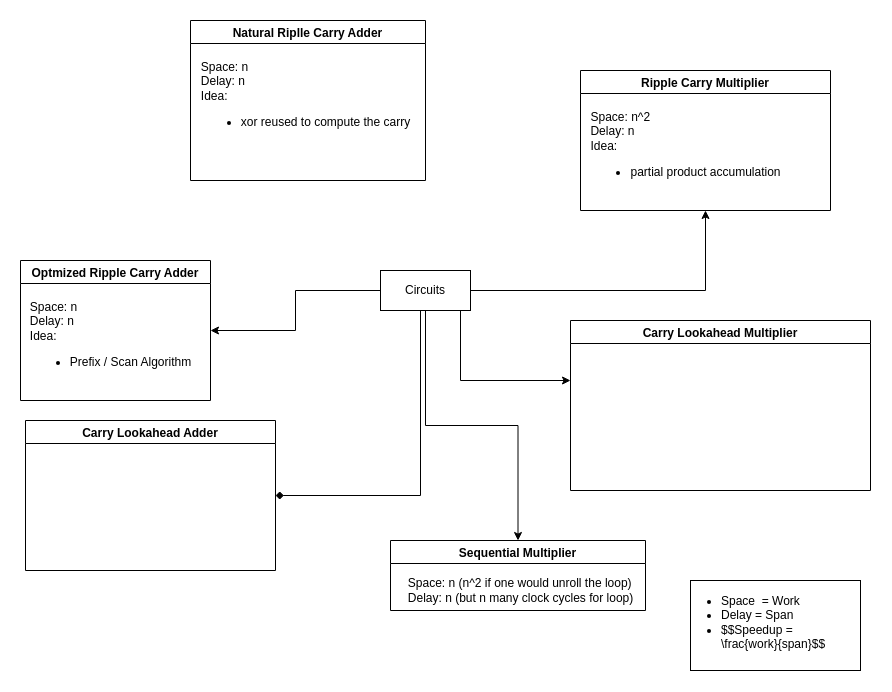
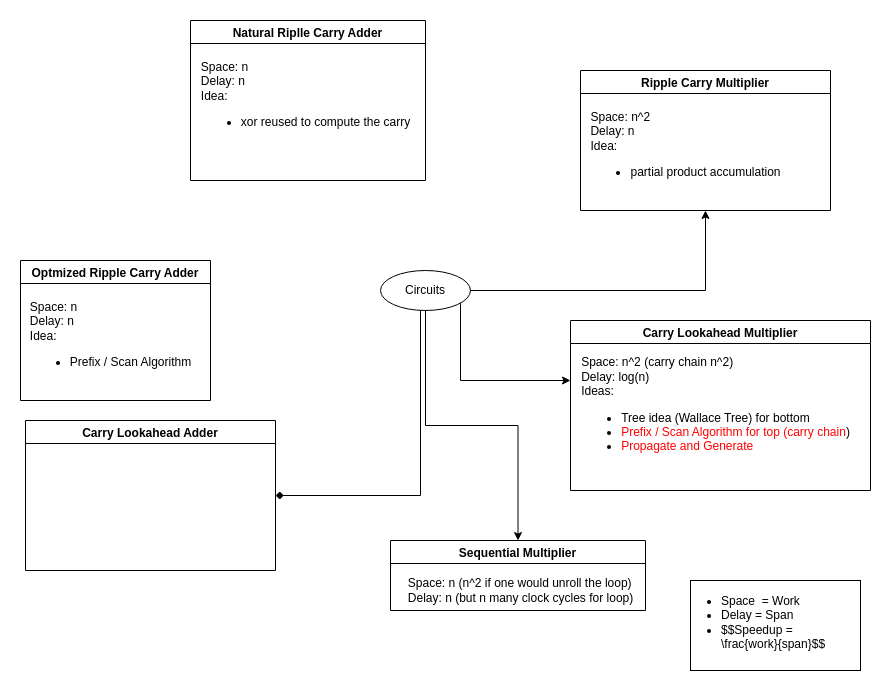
node "Circuits": shape rectangle -> ellipse
edge "Circuits" -> "Optmized Ripple Carry Adder": removed
node "Space: n^2 (carry chain n^2) Delay: log(n) Ideas: Tree idea (Wallace Tree) for bottom Prefix / Scan Algorithm for top (carry chain) Propagate and Generate": added
